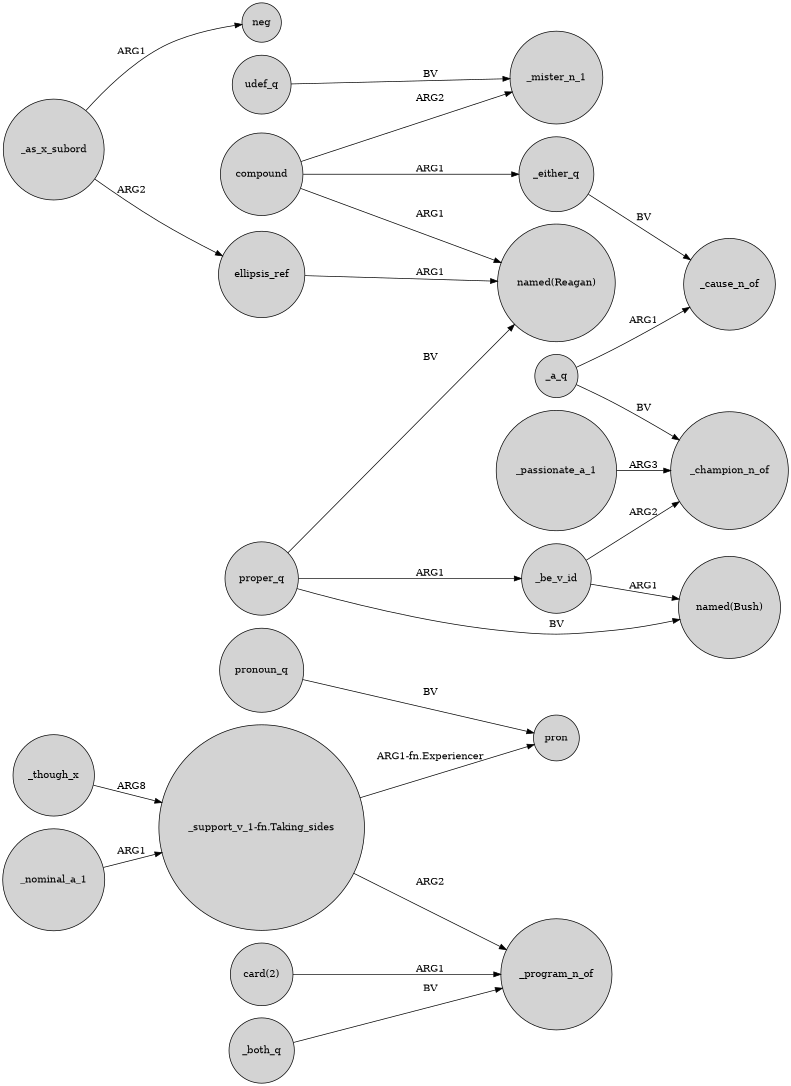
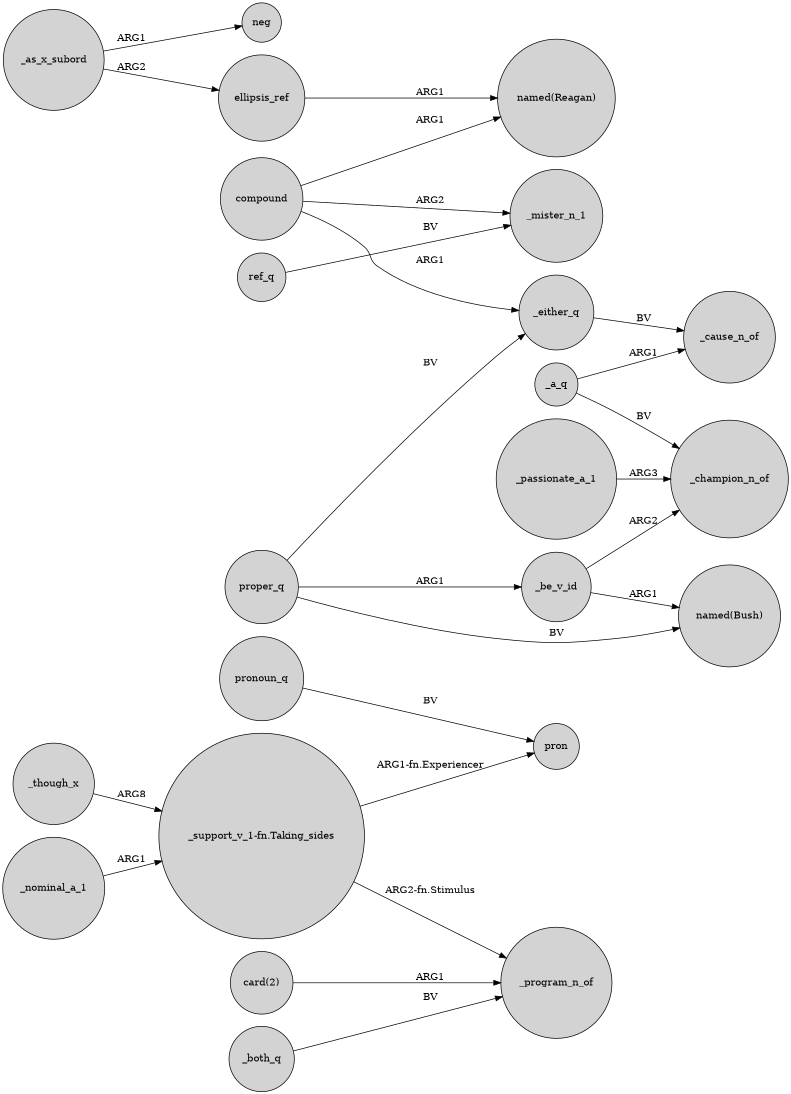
node "udef_q": label "udef_q" -> "ref_q"
edge "proper_q" -> "named(Reagan)": now "proper_q" -> "_either_q"
edge "_support_v_1-fn.Taking_sides" -> "_program_n_of": label "ARG2" -> "ARG2-fn.Stimulus"
